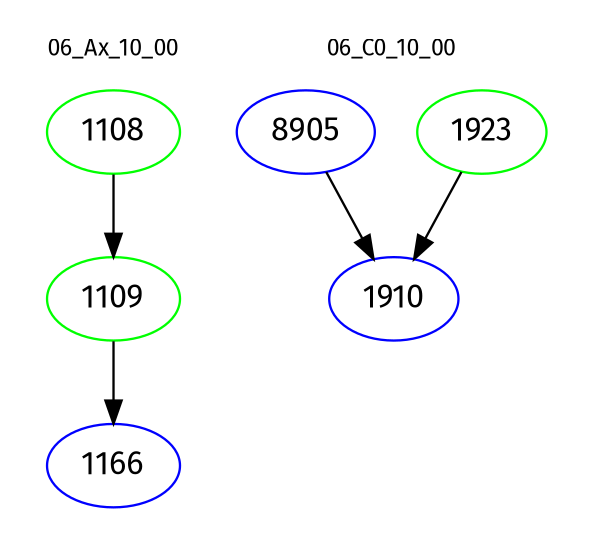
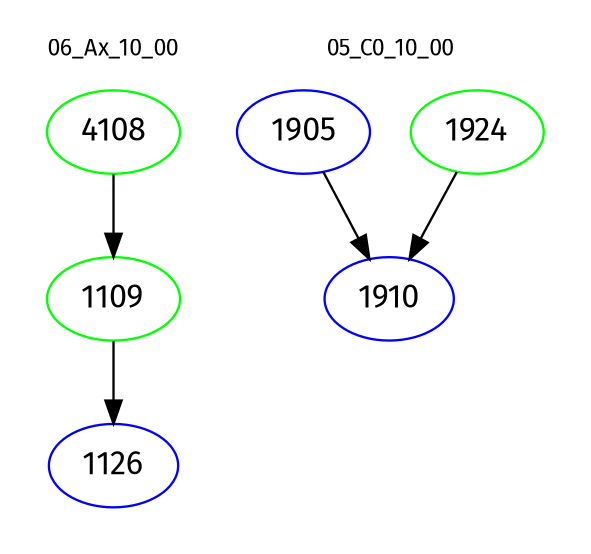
cluster "06_C0_10_00": label "06_C0_10_00" -> "05_C0_10_00"
node "1108": label "1108" -> "4108"
node "8905": label "8905" -> "1905"
node "1923": label "1923" -> "1924"
node "1166": label "1166" -> "1126"
